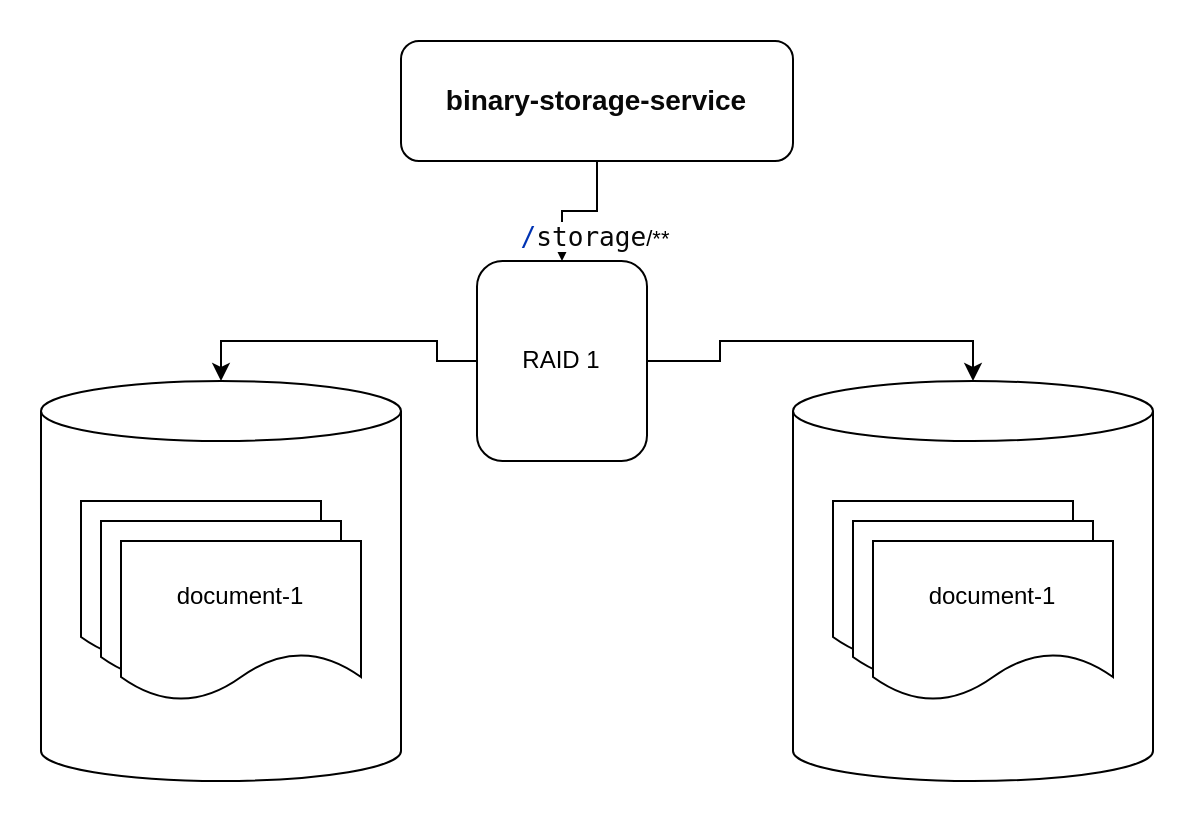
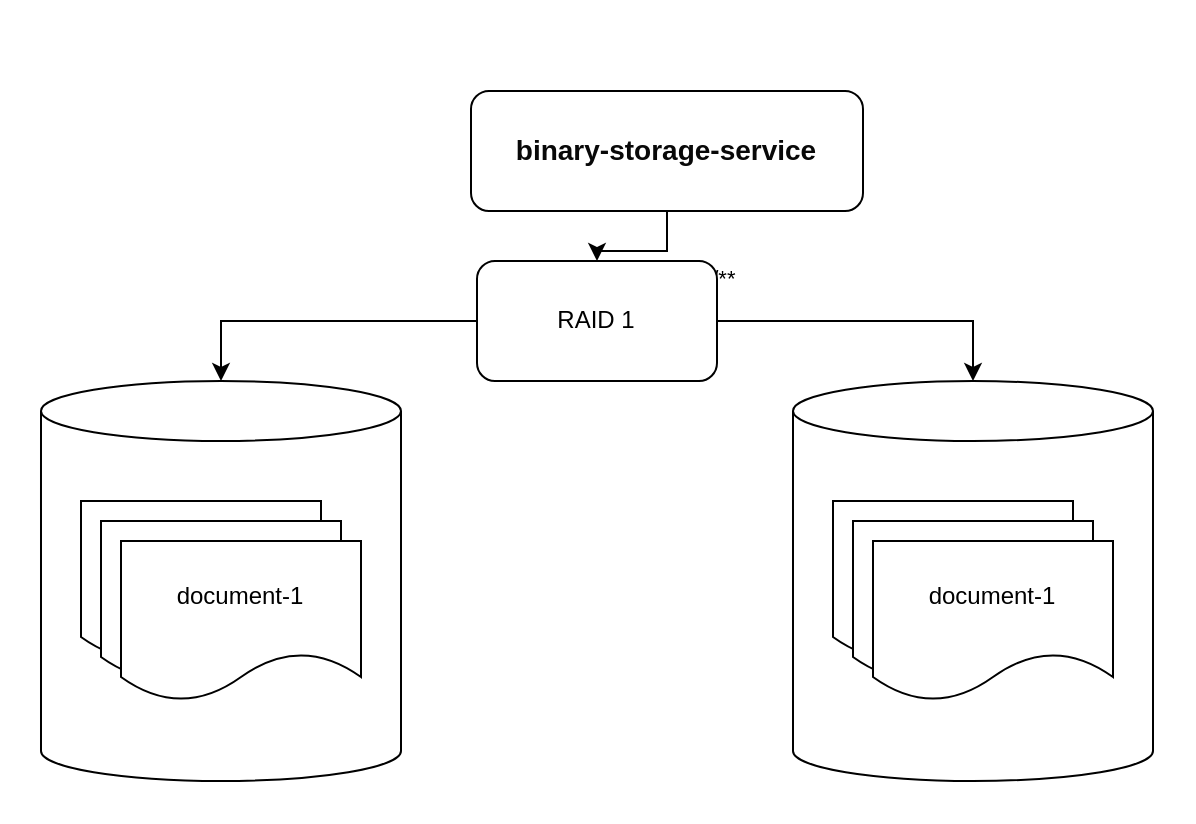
node "binary-storage-service": moved (597, 101) -> (667, 151)
node "RAID 1": size 170x200 -> 240x120
